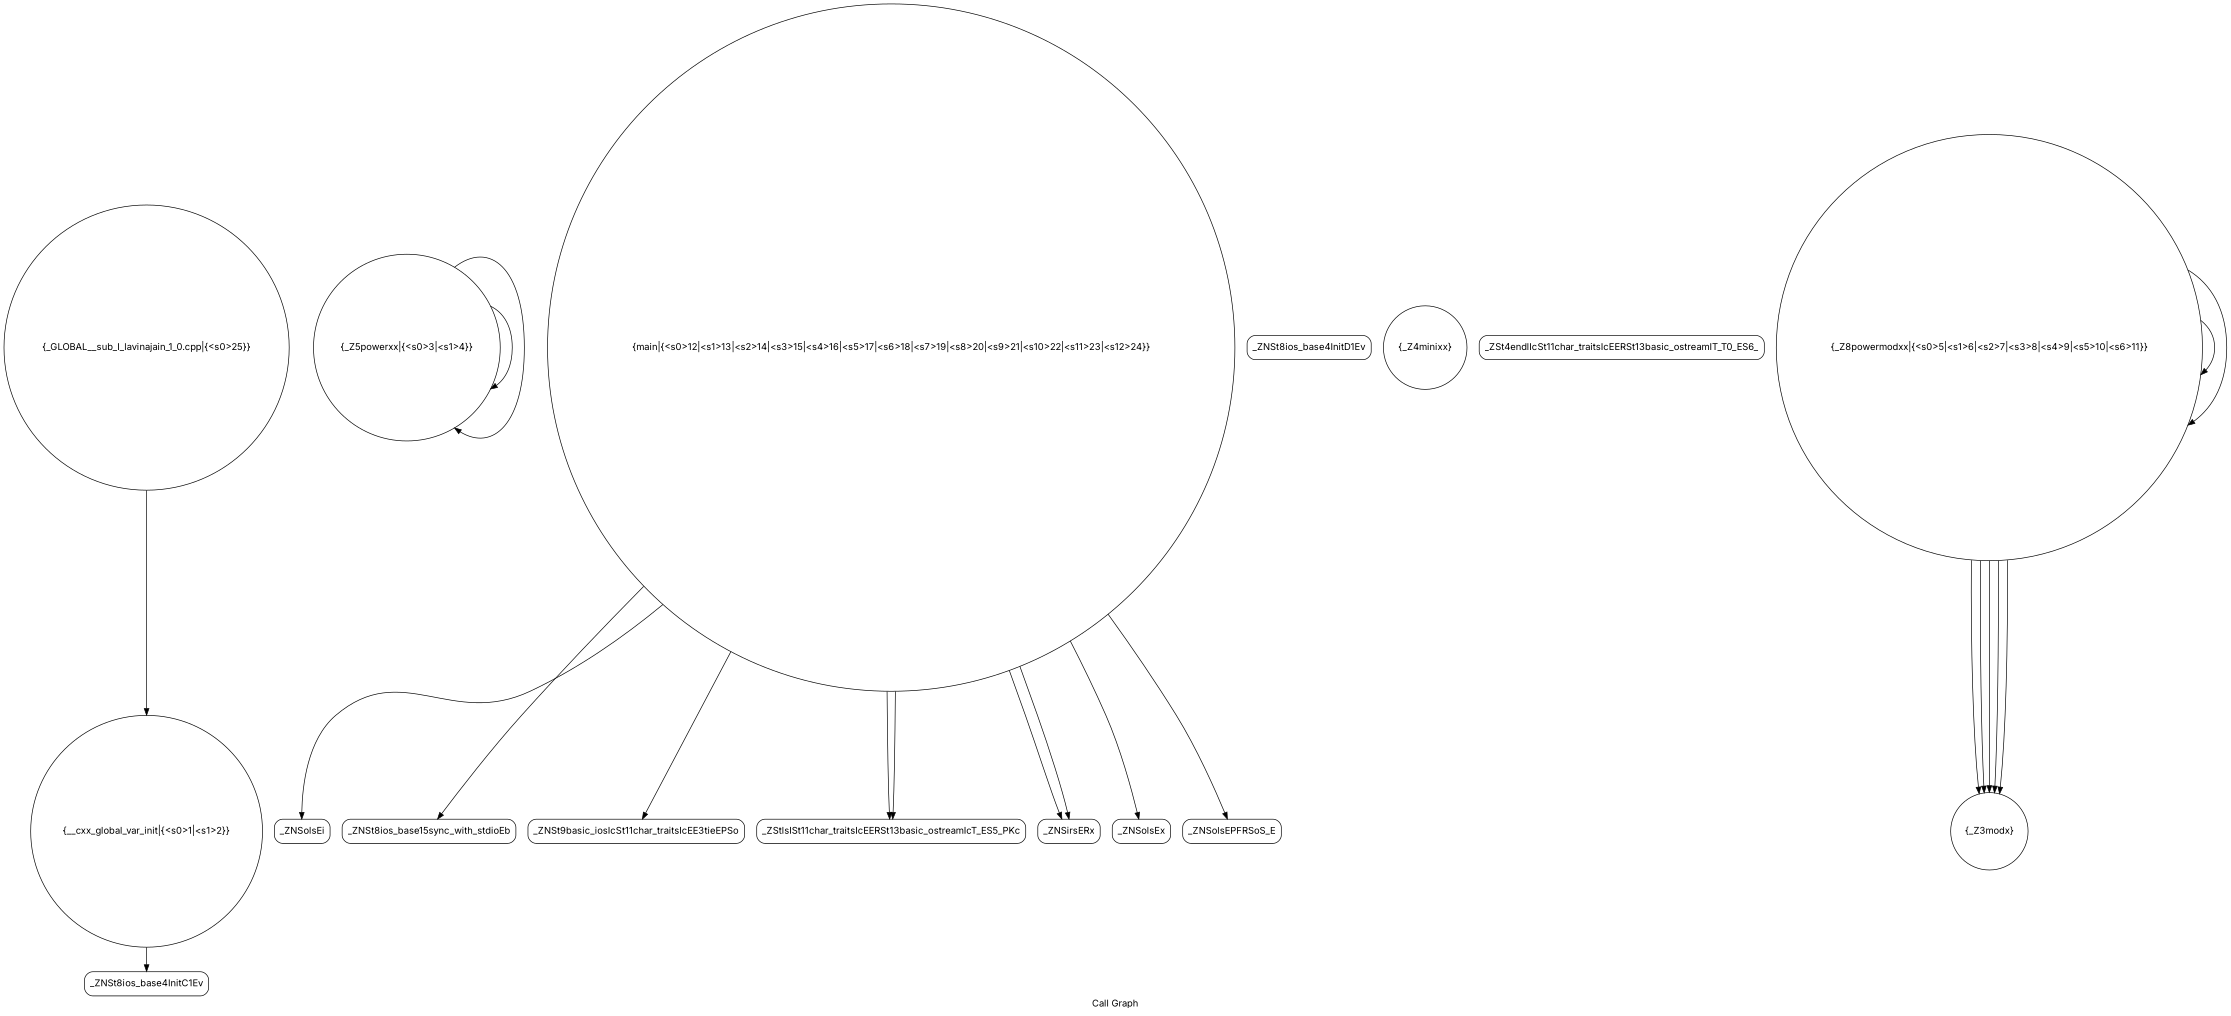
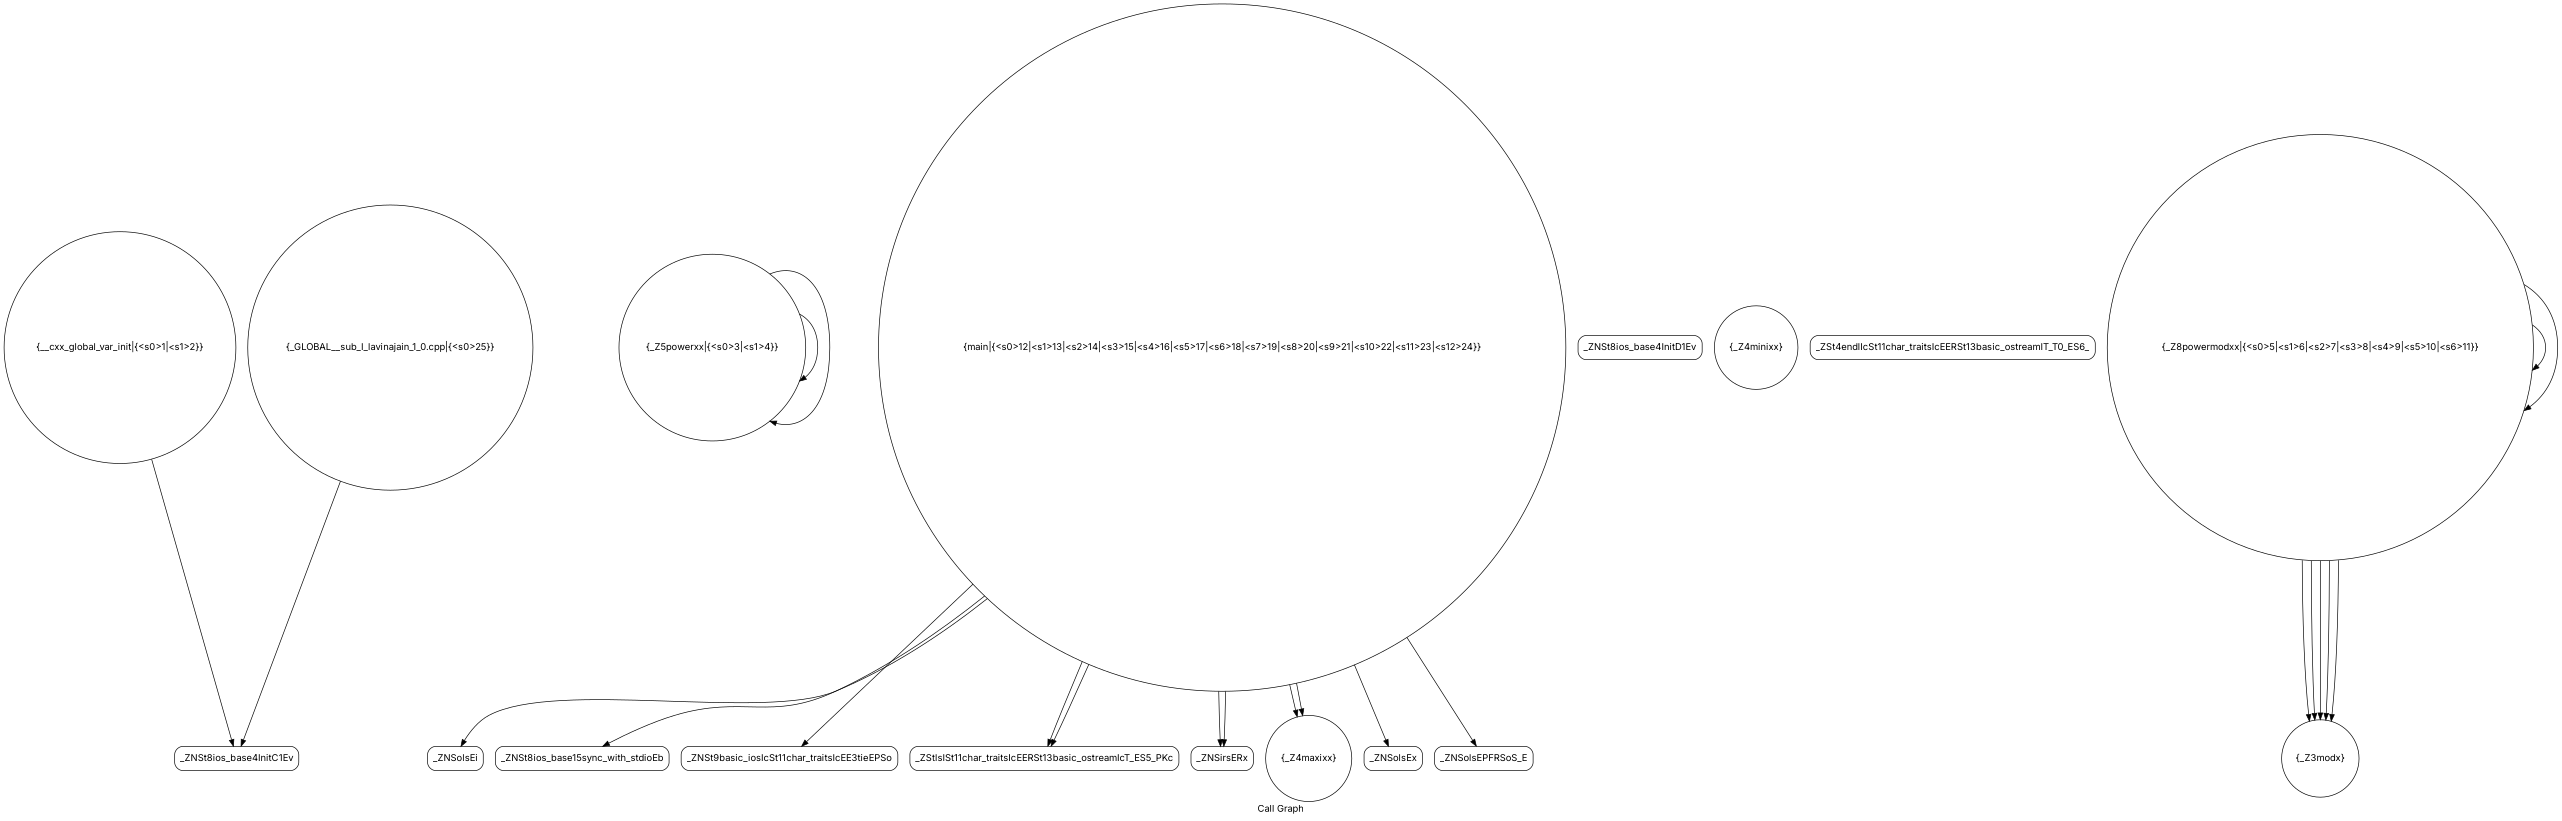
edge "{_GLOBAL__sub_I_lavinajain_1_0.cpp|{<s0>25}}" -> "{__cxx_global_var_init|{<s0>1|<s1>2}}": now "{_GLOBAL__sub_I_lavinajain_1_0.cpp|{<s0>25}}" -> "_ZNSt8ios_base4InitC1Ev"
node "{_Z4maxixx}": added
